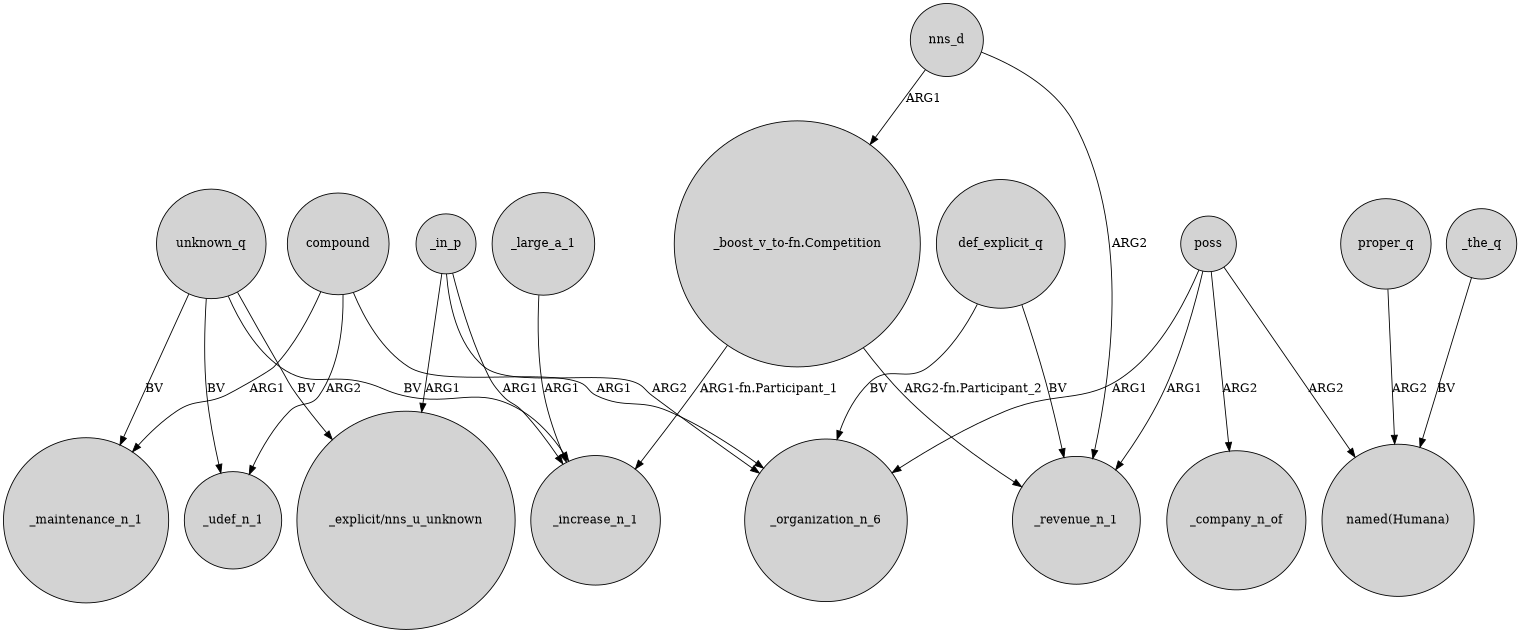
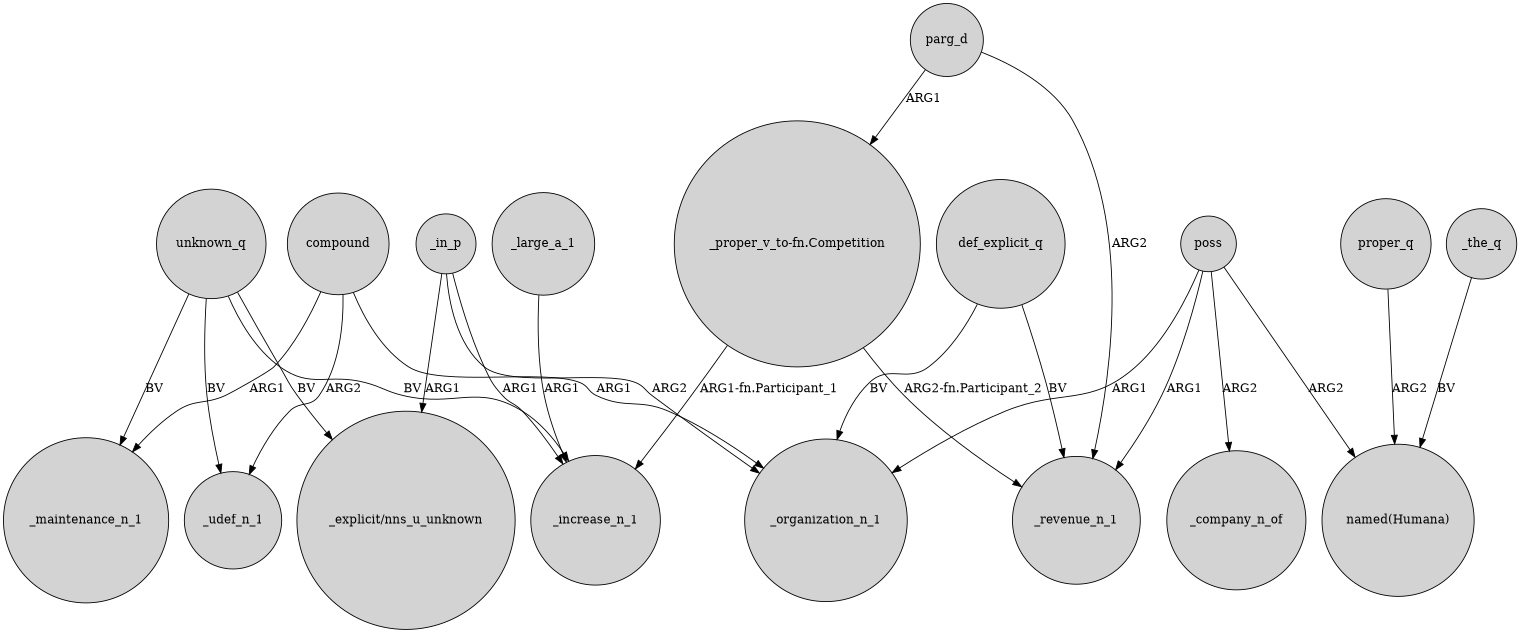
node "nns_d": label "nns_d" -> "parg_d"
node "_boost_v_to-fn.Competition": label "_boost_v_to-fn.Competition" -> "_proper_v_to-fn.Competition"
node "_organization_n_6": label "_organization_n_6" -> "_organization_n_1"
